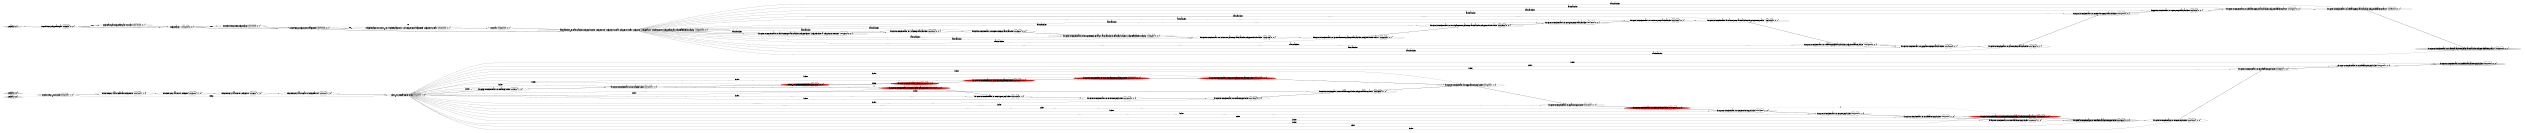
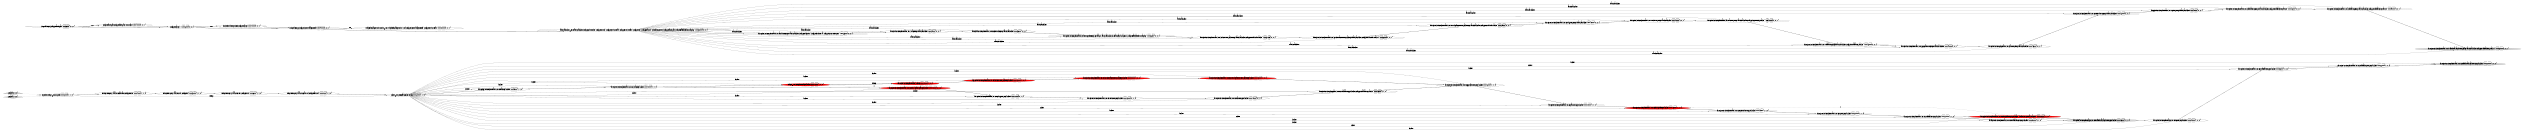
node "prepare['0', '0', '1']": removed
node "monitor.start()@@@30@@@['0', '0', '1']": removed
